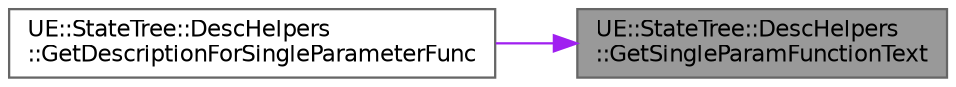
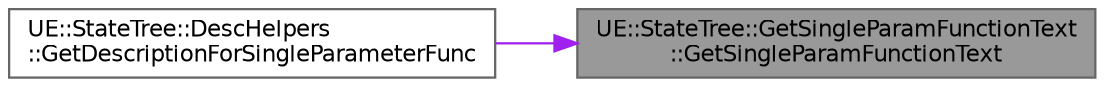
node "UE::StateTree::DescHelpers ::GetSingleParamFunctionText": label "UE::StateTree::DescHelpers ::GetSingleParamFunctionText" -> "UE::StateTree::GetSingleParamFunctionText ::GetSingleParamFunctionText"
